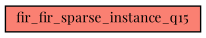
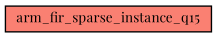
node "fir_fir_sparse_instance_q15": label "fir_fir_sparse_instance_q15" -> "arm_fir_sparse_instance_q15"
